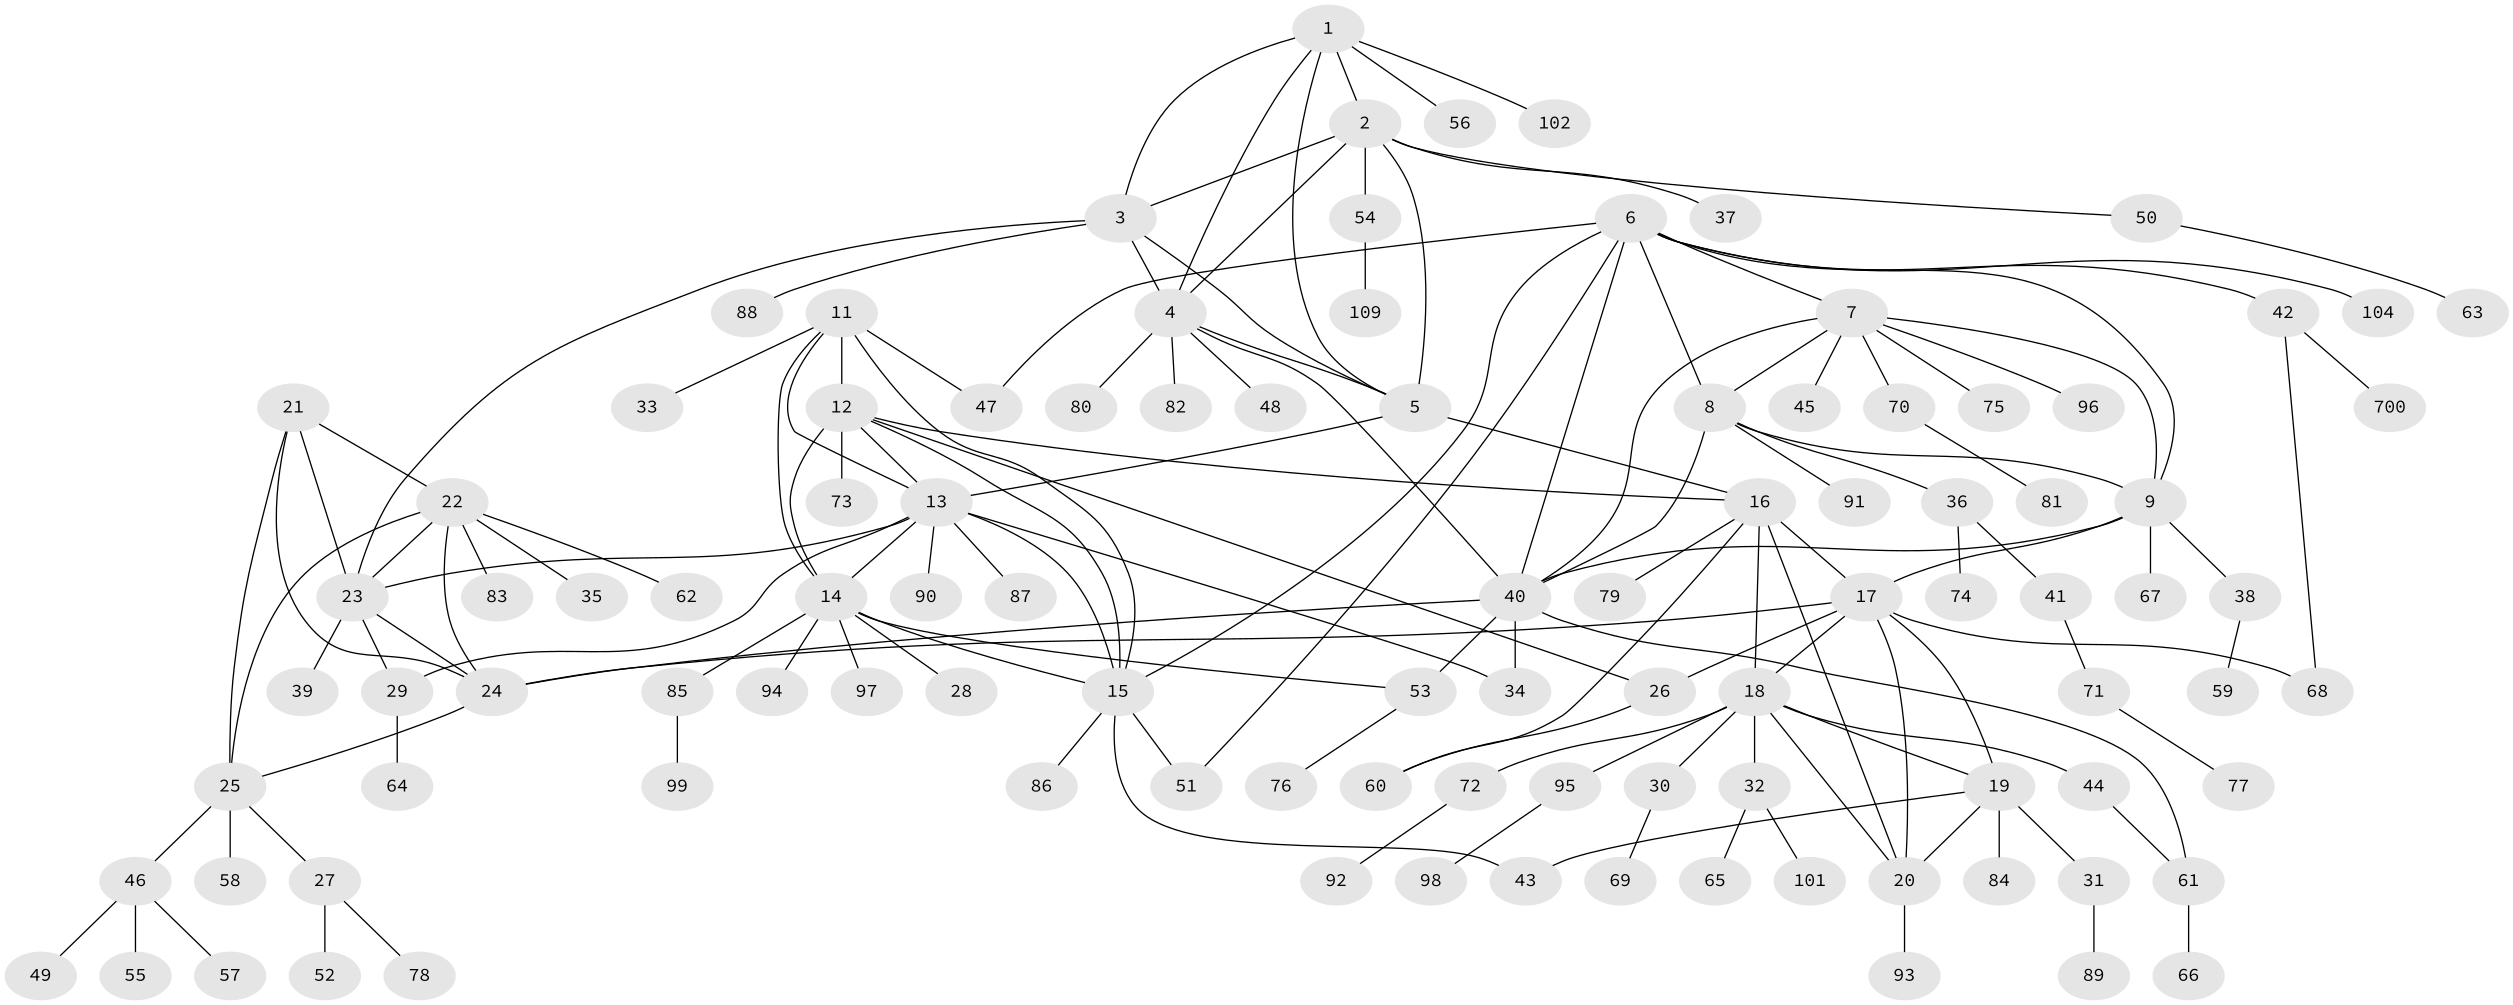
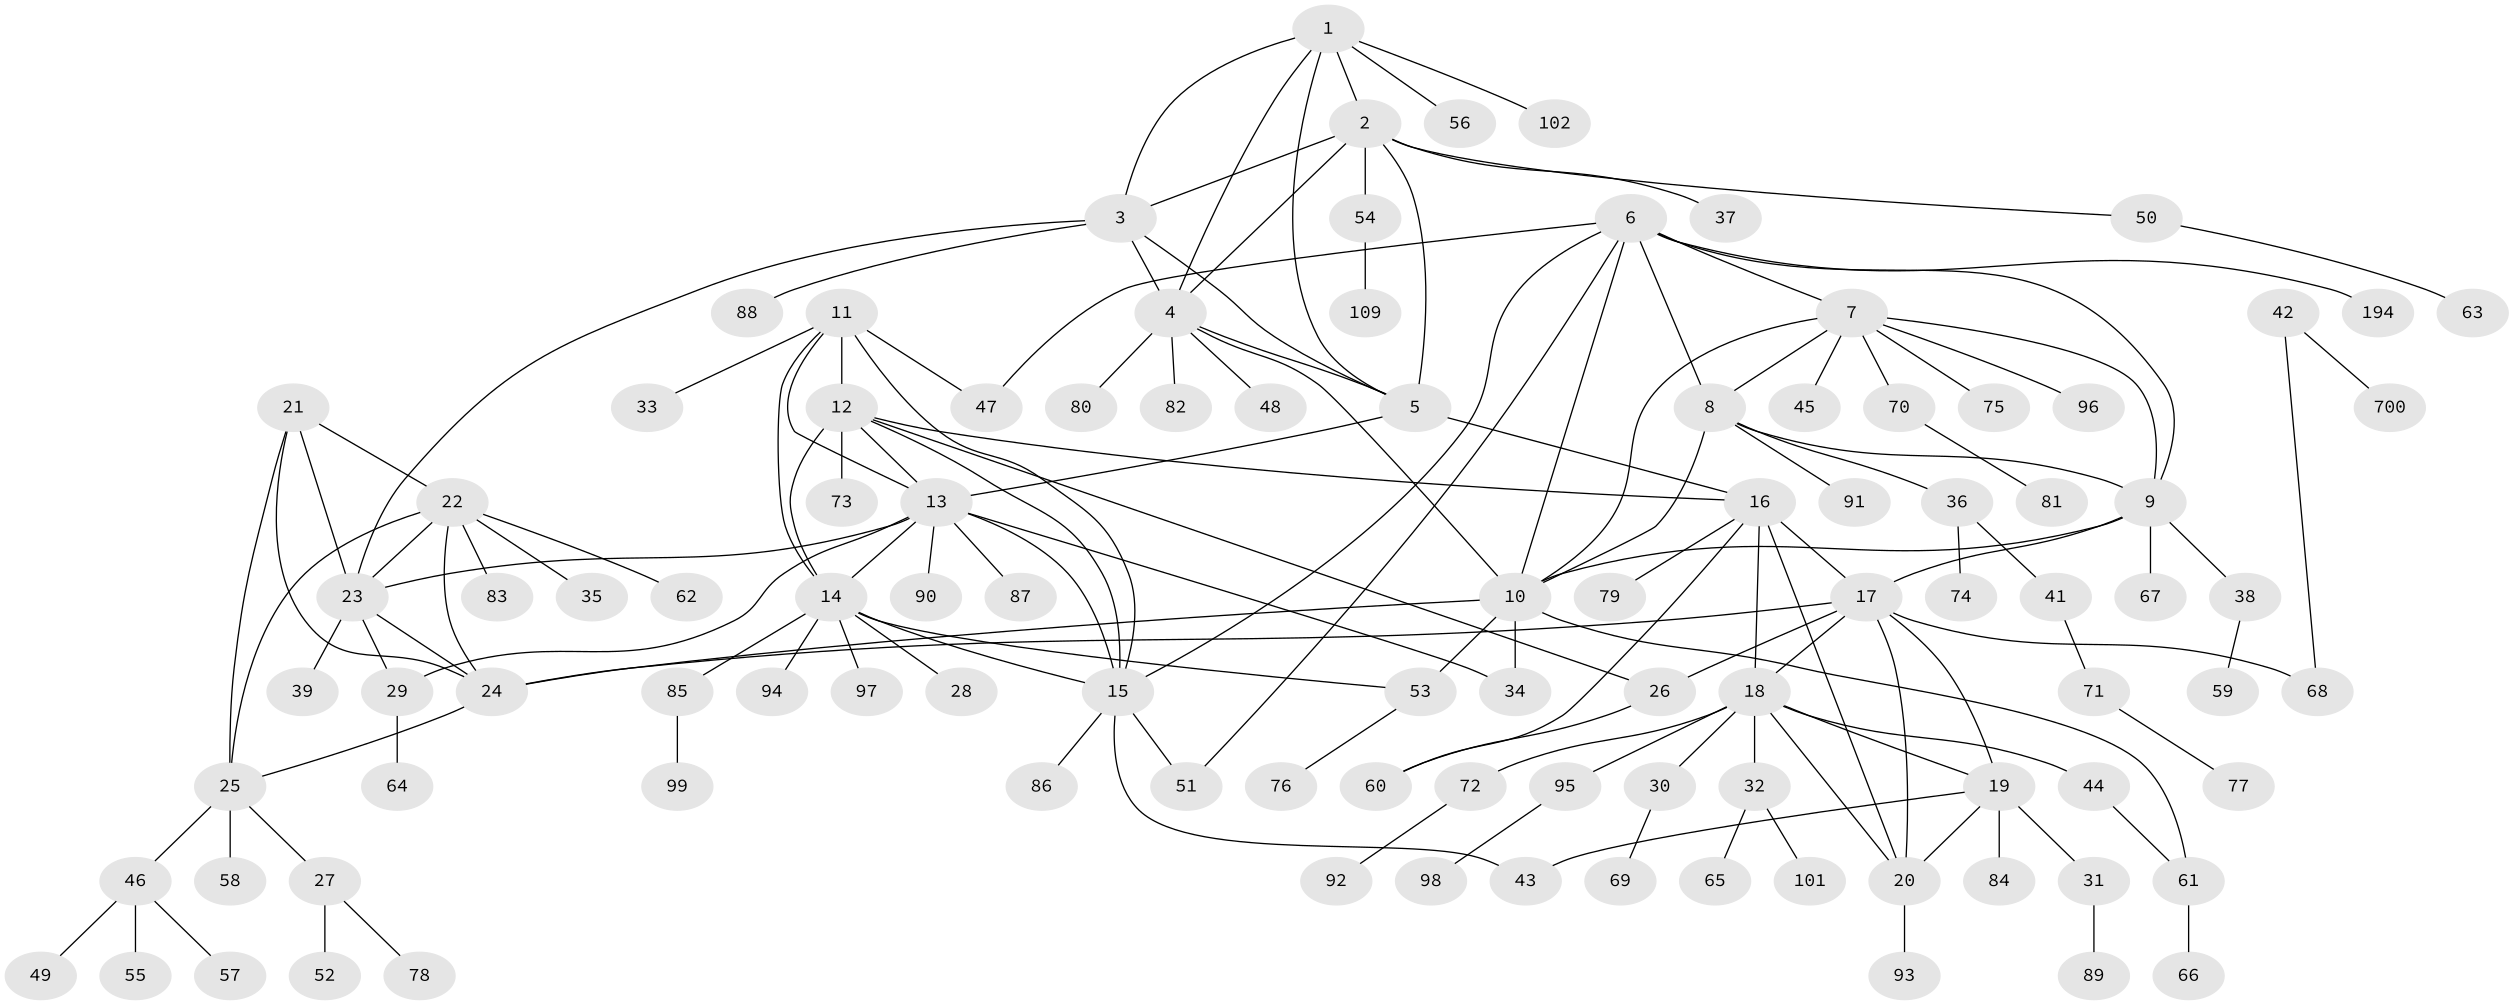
edge "6" -- "42": removed
node "104": label "104" -> "194"
node "40": label "40" -> "10"
